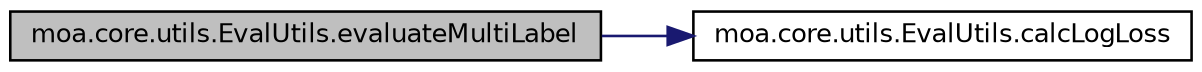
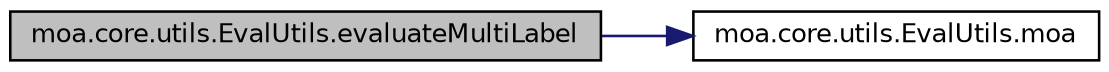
node "moa.core.utils.EvalUtils.calcLogLoss": label "moa.core.utils.EvalUtils.calcLogLoss" -> "moa.core.utils.EvalUtils.moa"
